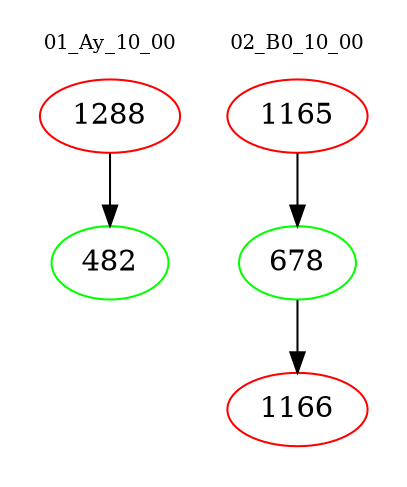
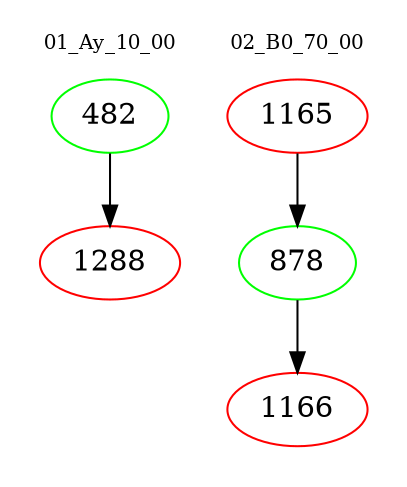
cluster "02_B0_10_00": label "02_B0_10_00" -> "02_B0_70_00"
edge "1288" -> "482": reversed
node "678": label "678" -> "878"
